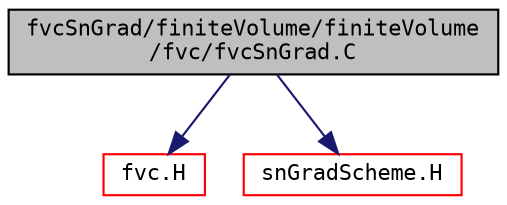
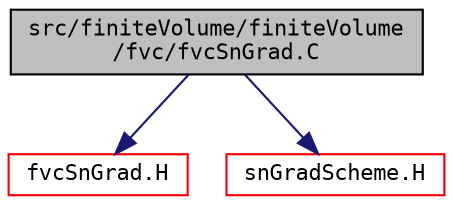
node "fvcSnGrad/finiteVolume/finiteVolume /fvc/fvcSnGrad.C": label "fvcSnGrad/finiteVolume/finiteVolume /fvc/fvcSnGrad.C" -> "src/finiteVolume/finiteVolume /fvc/fvcSnGrad.C"
node "fvc.H": label "fvc.H" -> "fvcSnGrad.H"
